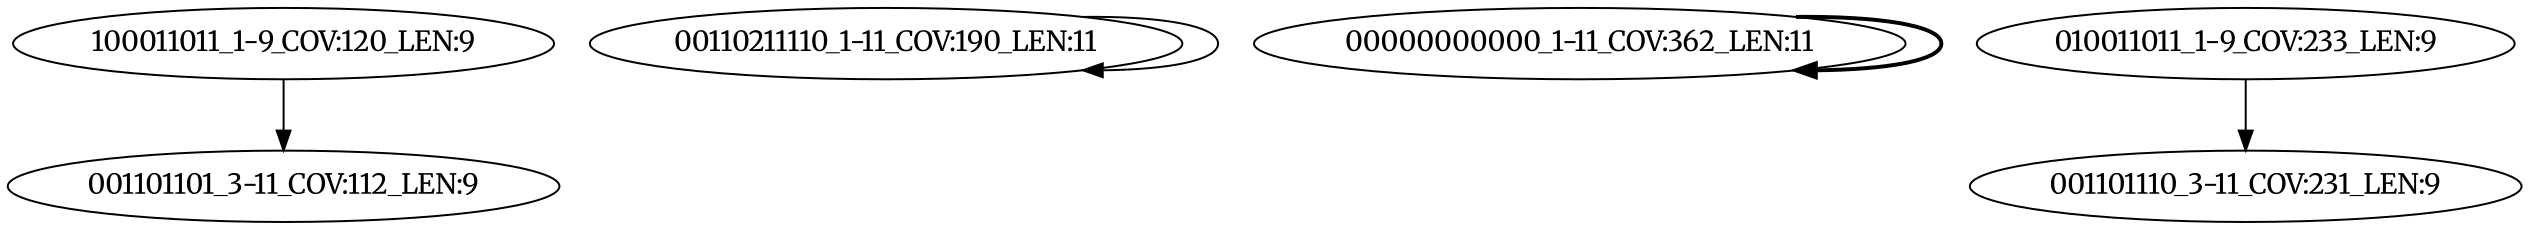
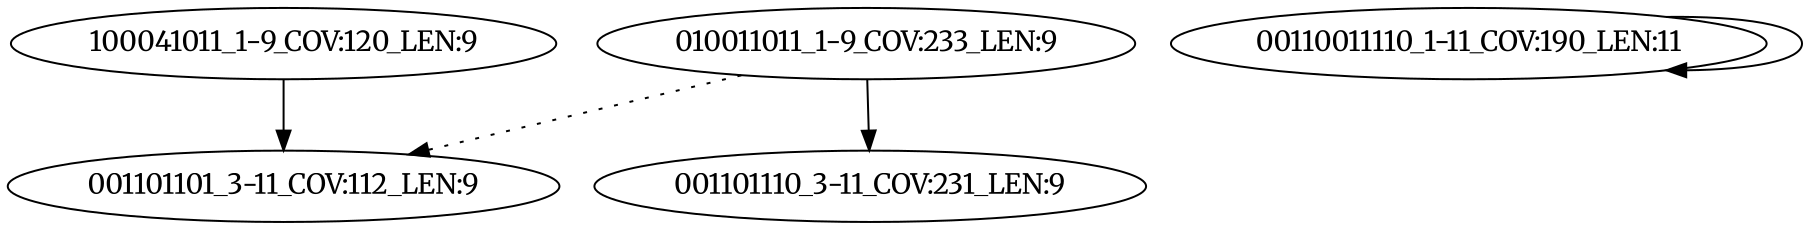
node "100011011_1-9_COV:120_LEN:9": label "100011011_1-9_COV:120_LEN:9" -> "100041011_1-9_COV:120_LEN:9"
node "00110211110_1-11_COV:190_LEN:11": label "00110211110_1-11_COV:190_LEN:11" -> "00110011110_1-11_COV:190_LEN:11"
node "00000000000_1-11_COV:362_LEN:11": removed
edge "010011011_1-9_COV:233_LEN:9" -> "001101101_3-11_COV:112_LEN:9": added
